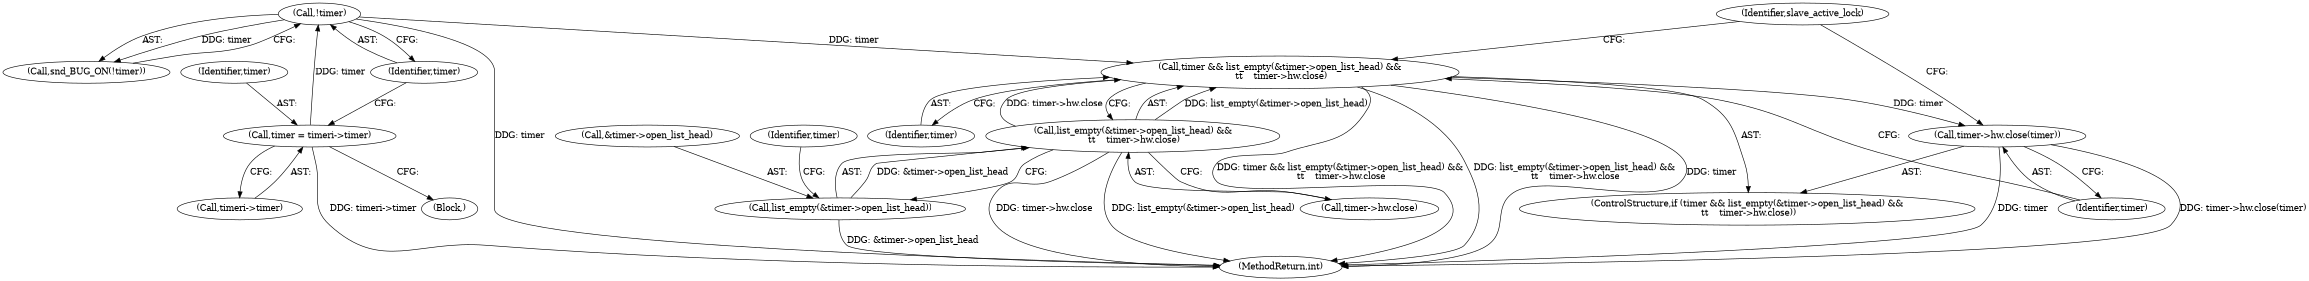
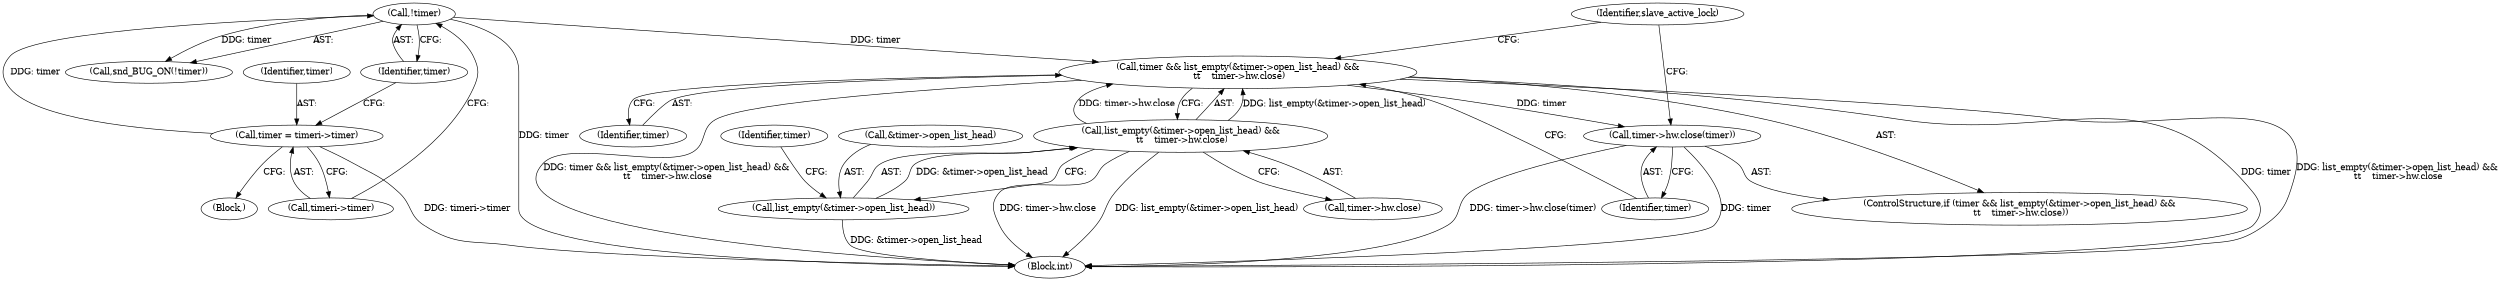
edge "(Call,snd_BUG_ON(!timer))" -> "(Call,!timer)": now "(Call,timeri->timer)" -> "(Call,!timer)"
node "(MethodReturn,int)": label "(MethodReturn,int)" -> "(Block,int)"
